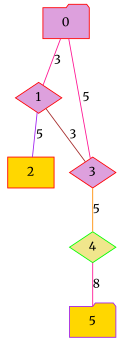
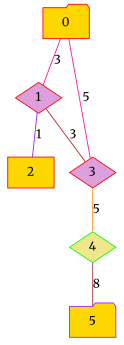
node "0": fillcolor plum -> gold
edge "1" -- "2": label "5" -> "1"
edge "4" -- "5": color deeppink -> brown
